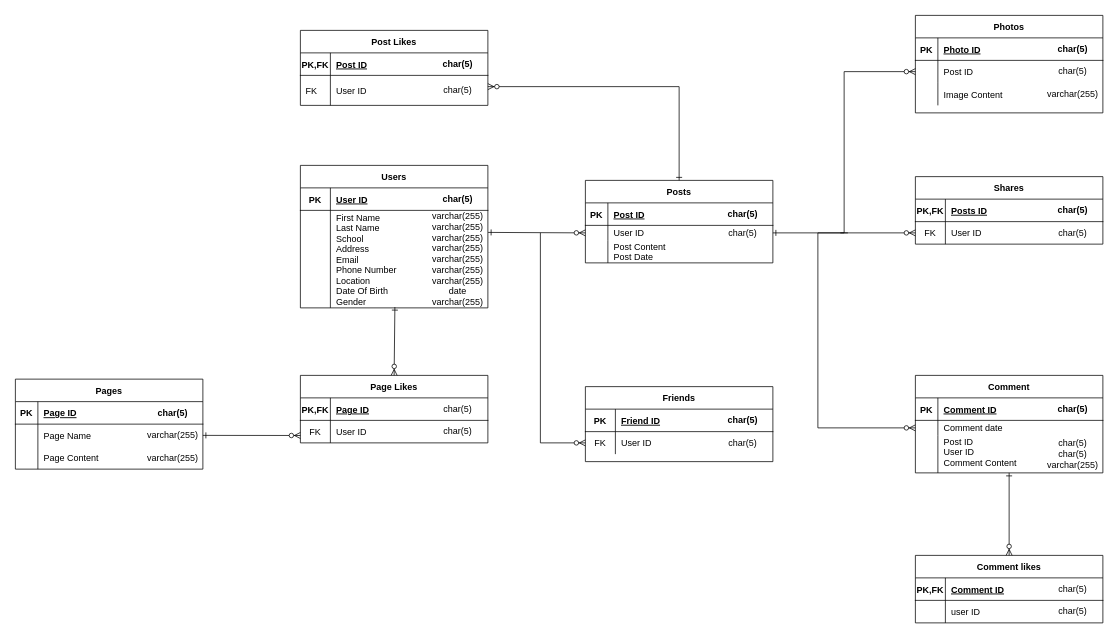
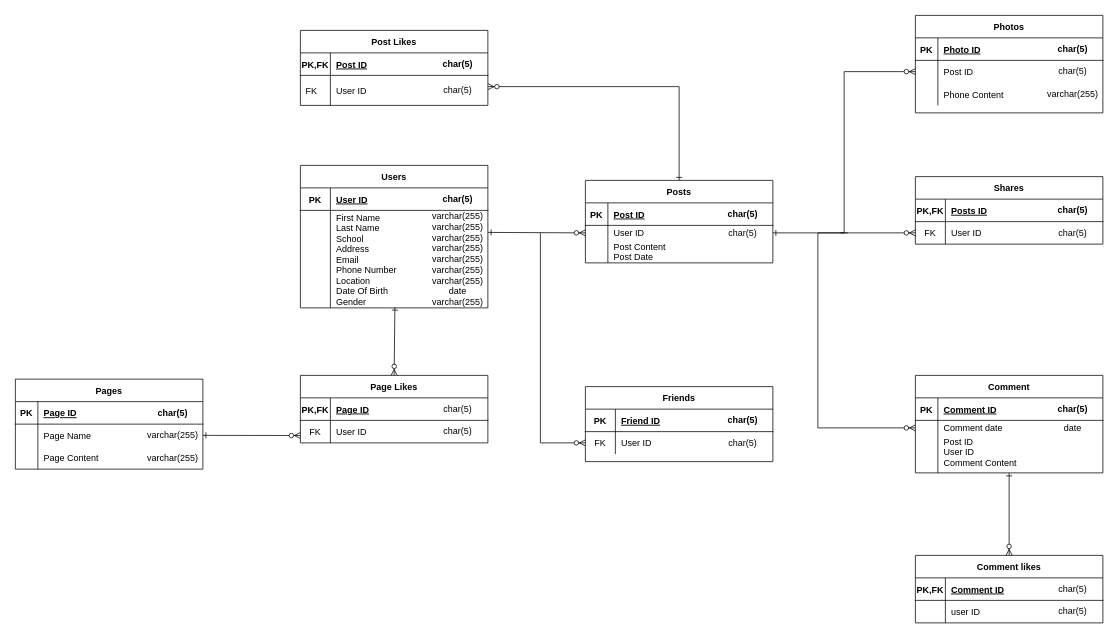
node "Image Content": label "Image Content" -> "Phone Content"
node "date": added
node "char(5) char(5) varchar(255)": removed
